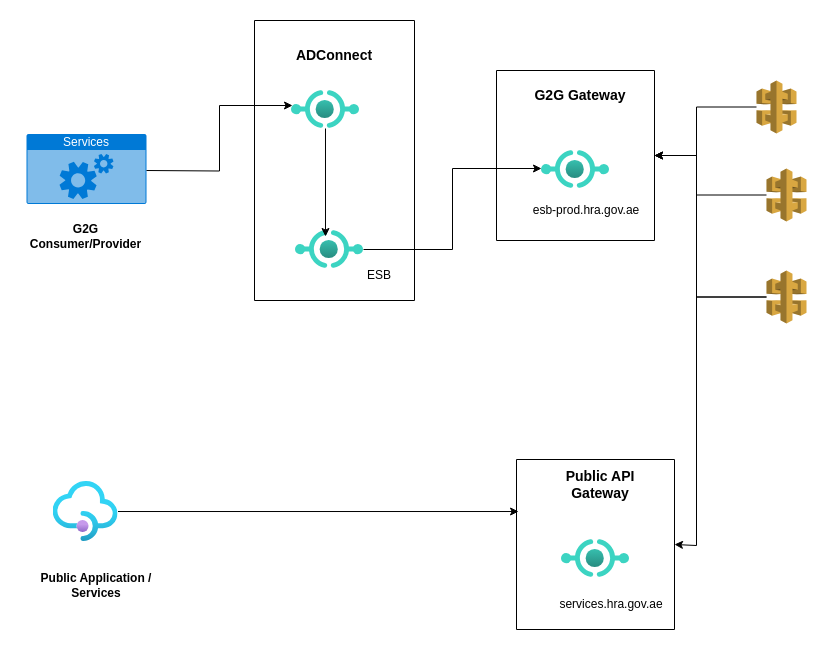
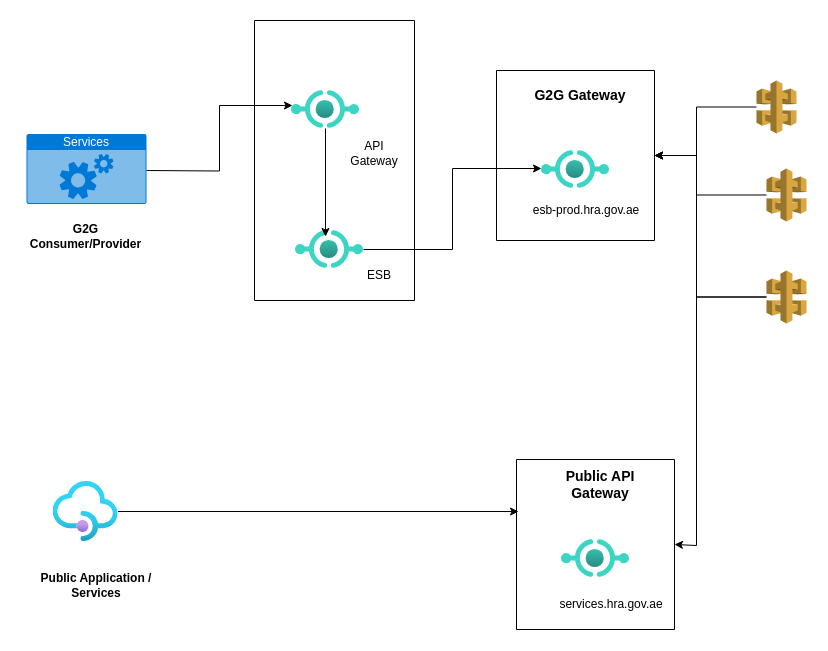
node "ADConnect": removed
node "API Gateway": added
